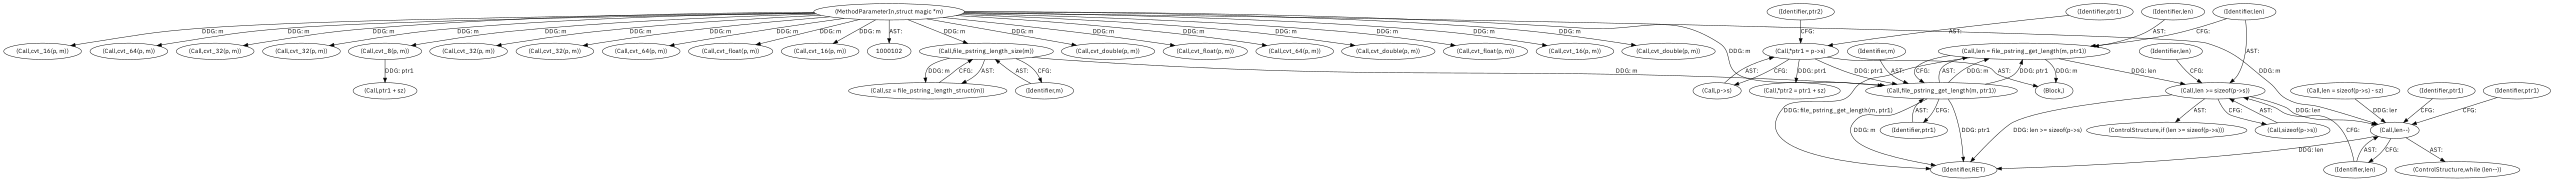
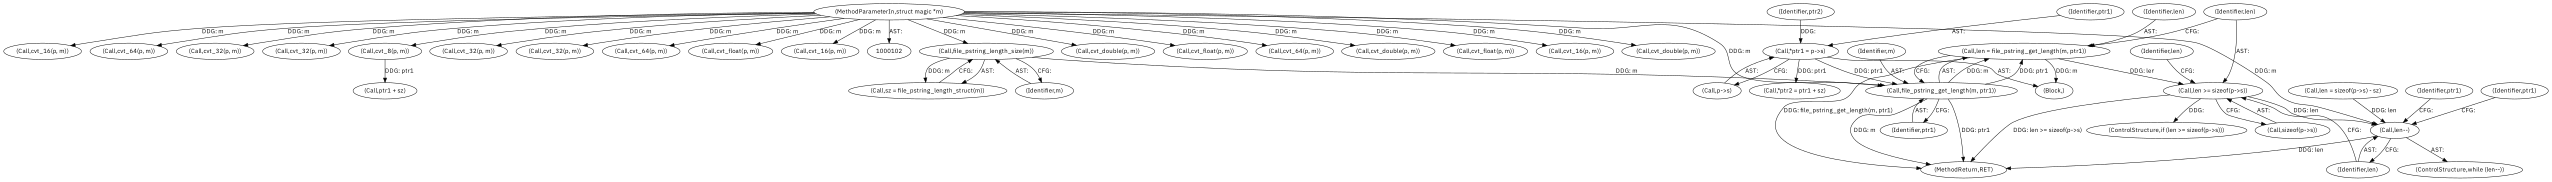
edge "(Identifier,ptr2)" -> "(Call,*ptr1 = p->s)": label "CFG: " -> "DDG: "
edge "(Call,len >= sizeof(p->s))" -> "(ControlStructure,if (len >= sizeof(p->s)))": label "AST: " -> "DDG: "
node "(Identifier,RET)": label "(Identifier,RET)" -> "(MethodReturn,RET)"
